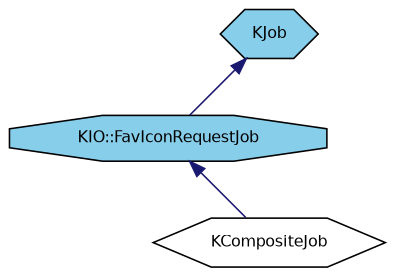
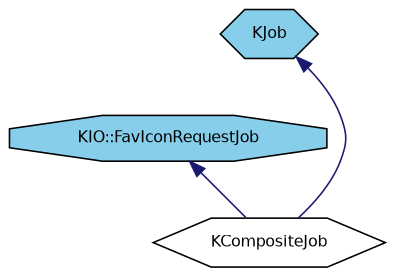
edge "KIO::FavIconRequestJob" -> "KJob": now "KCompositeJob" -> "KJob"
